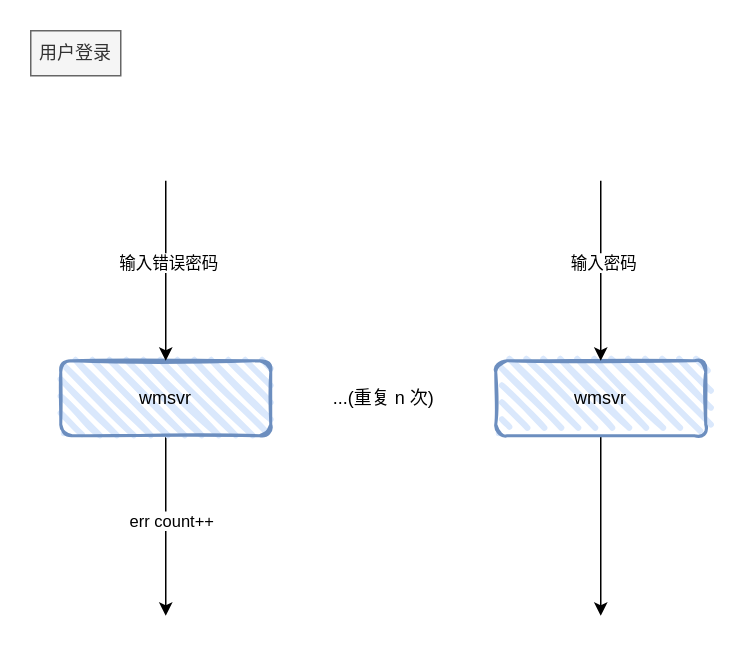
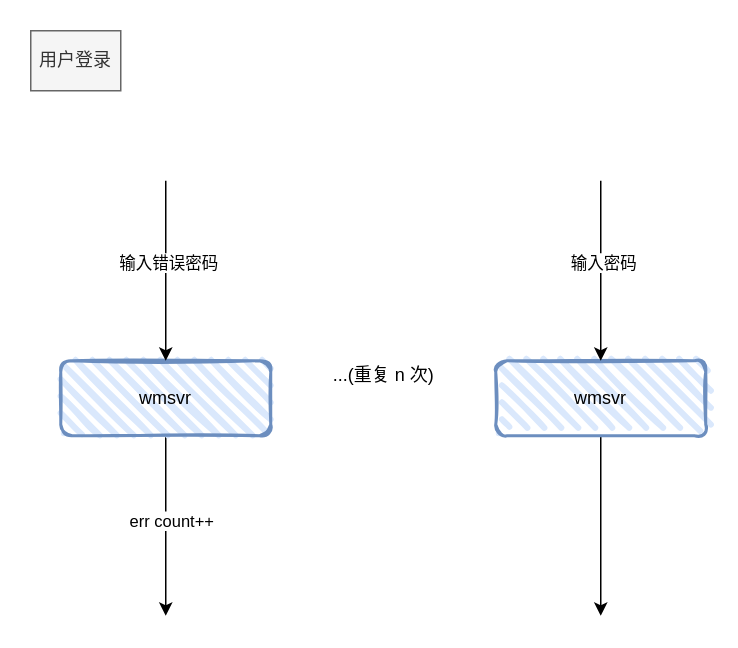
node "用户登录": size 90x45 -> 90x60
node "...(重复 n 次)": moved (383, 398) -> (383, 376)
